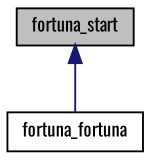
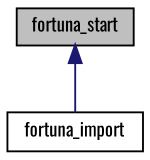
node "fortuna_fortuna": label "fortuna_fortuna" -> "fortuna_import"
